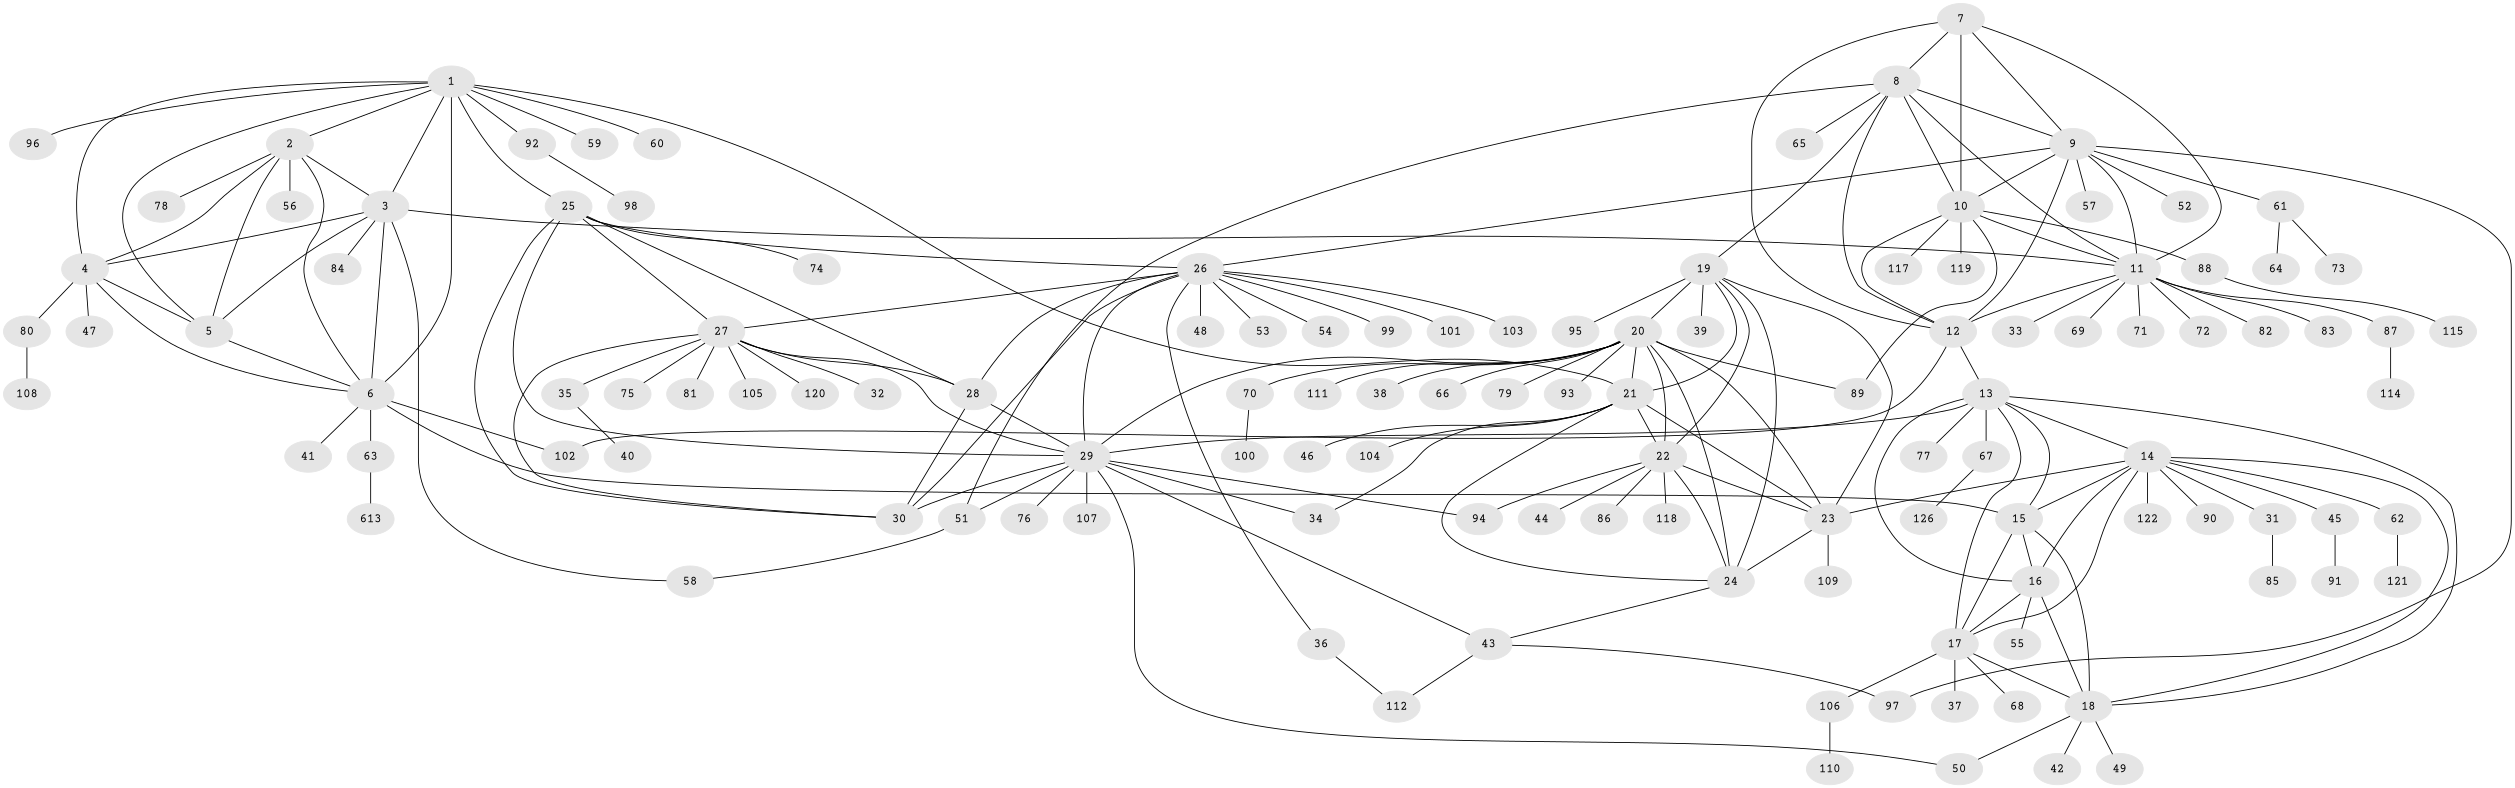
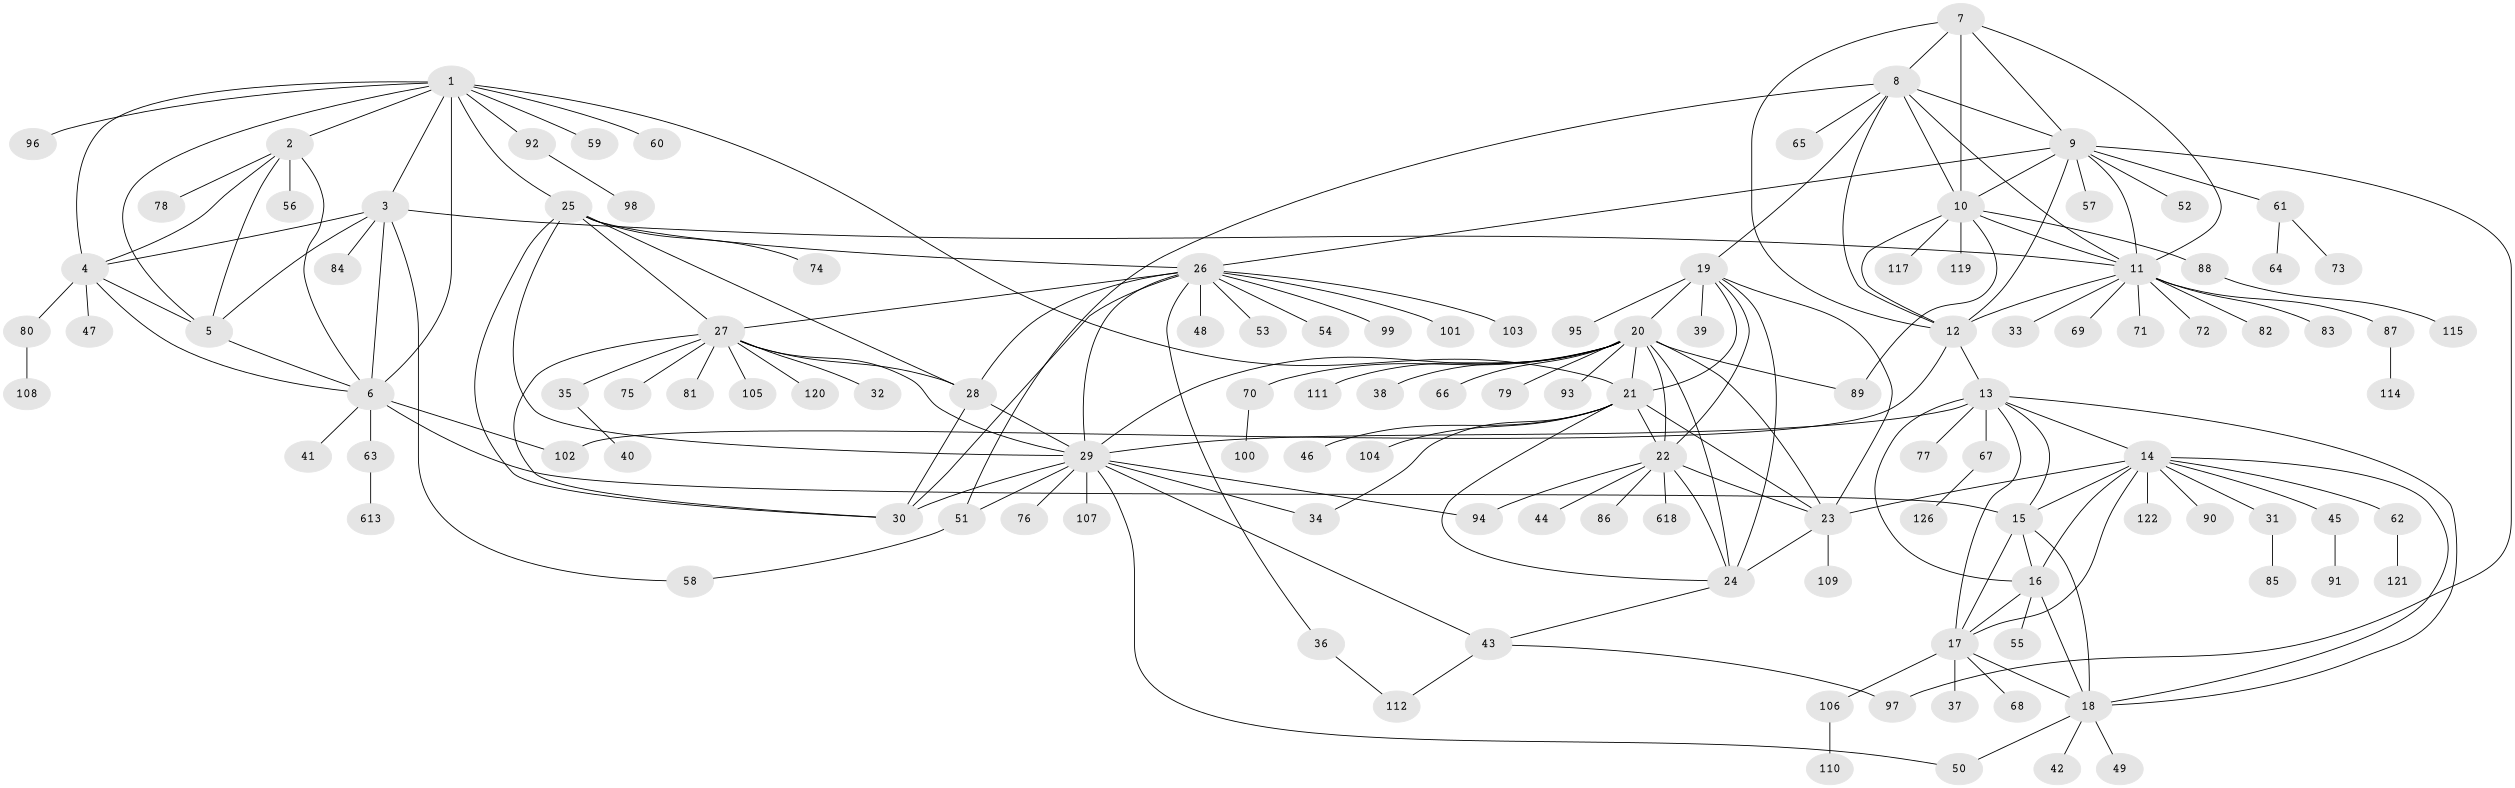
edge "2" -- "3": removed
node "118": label "118" -> "618"
